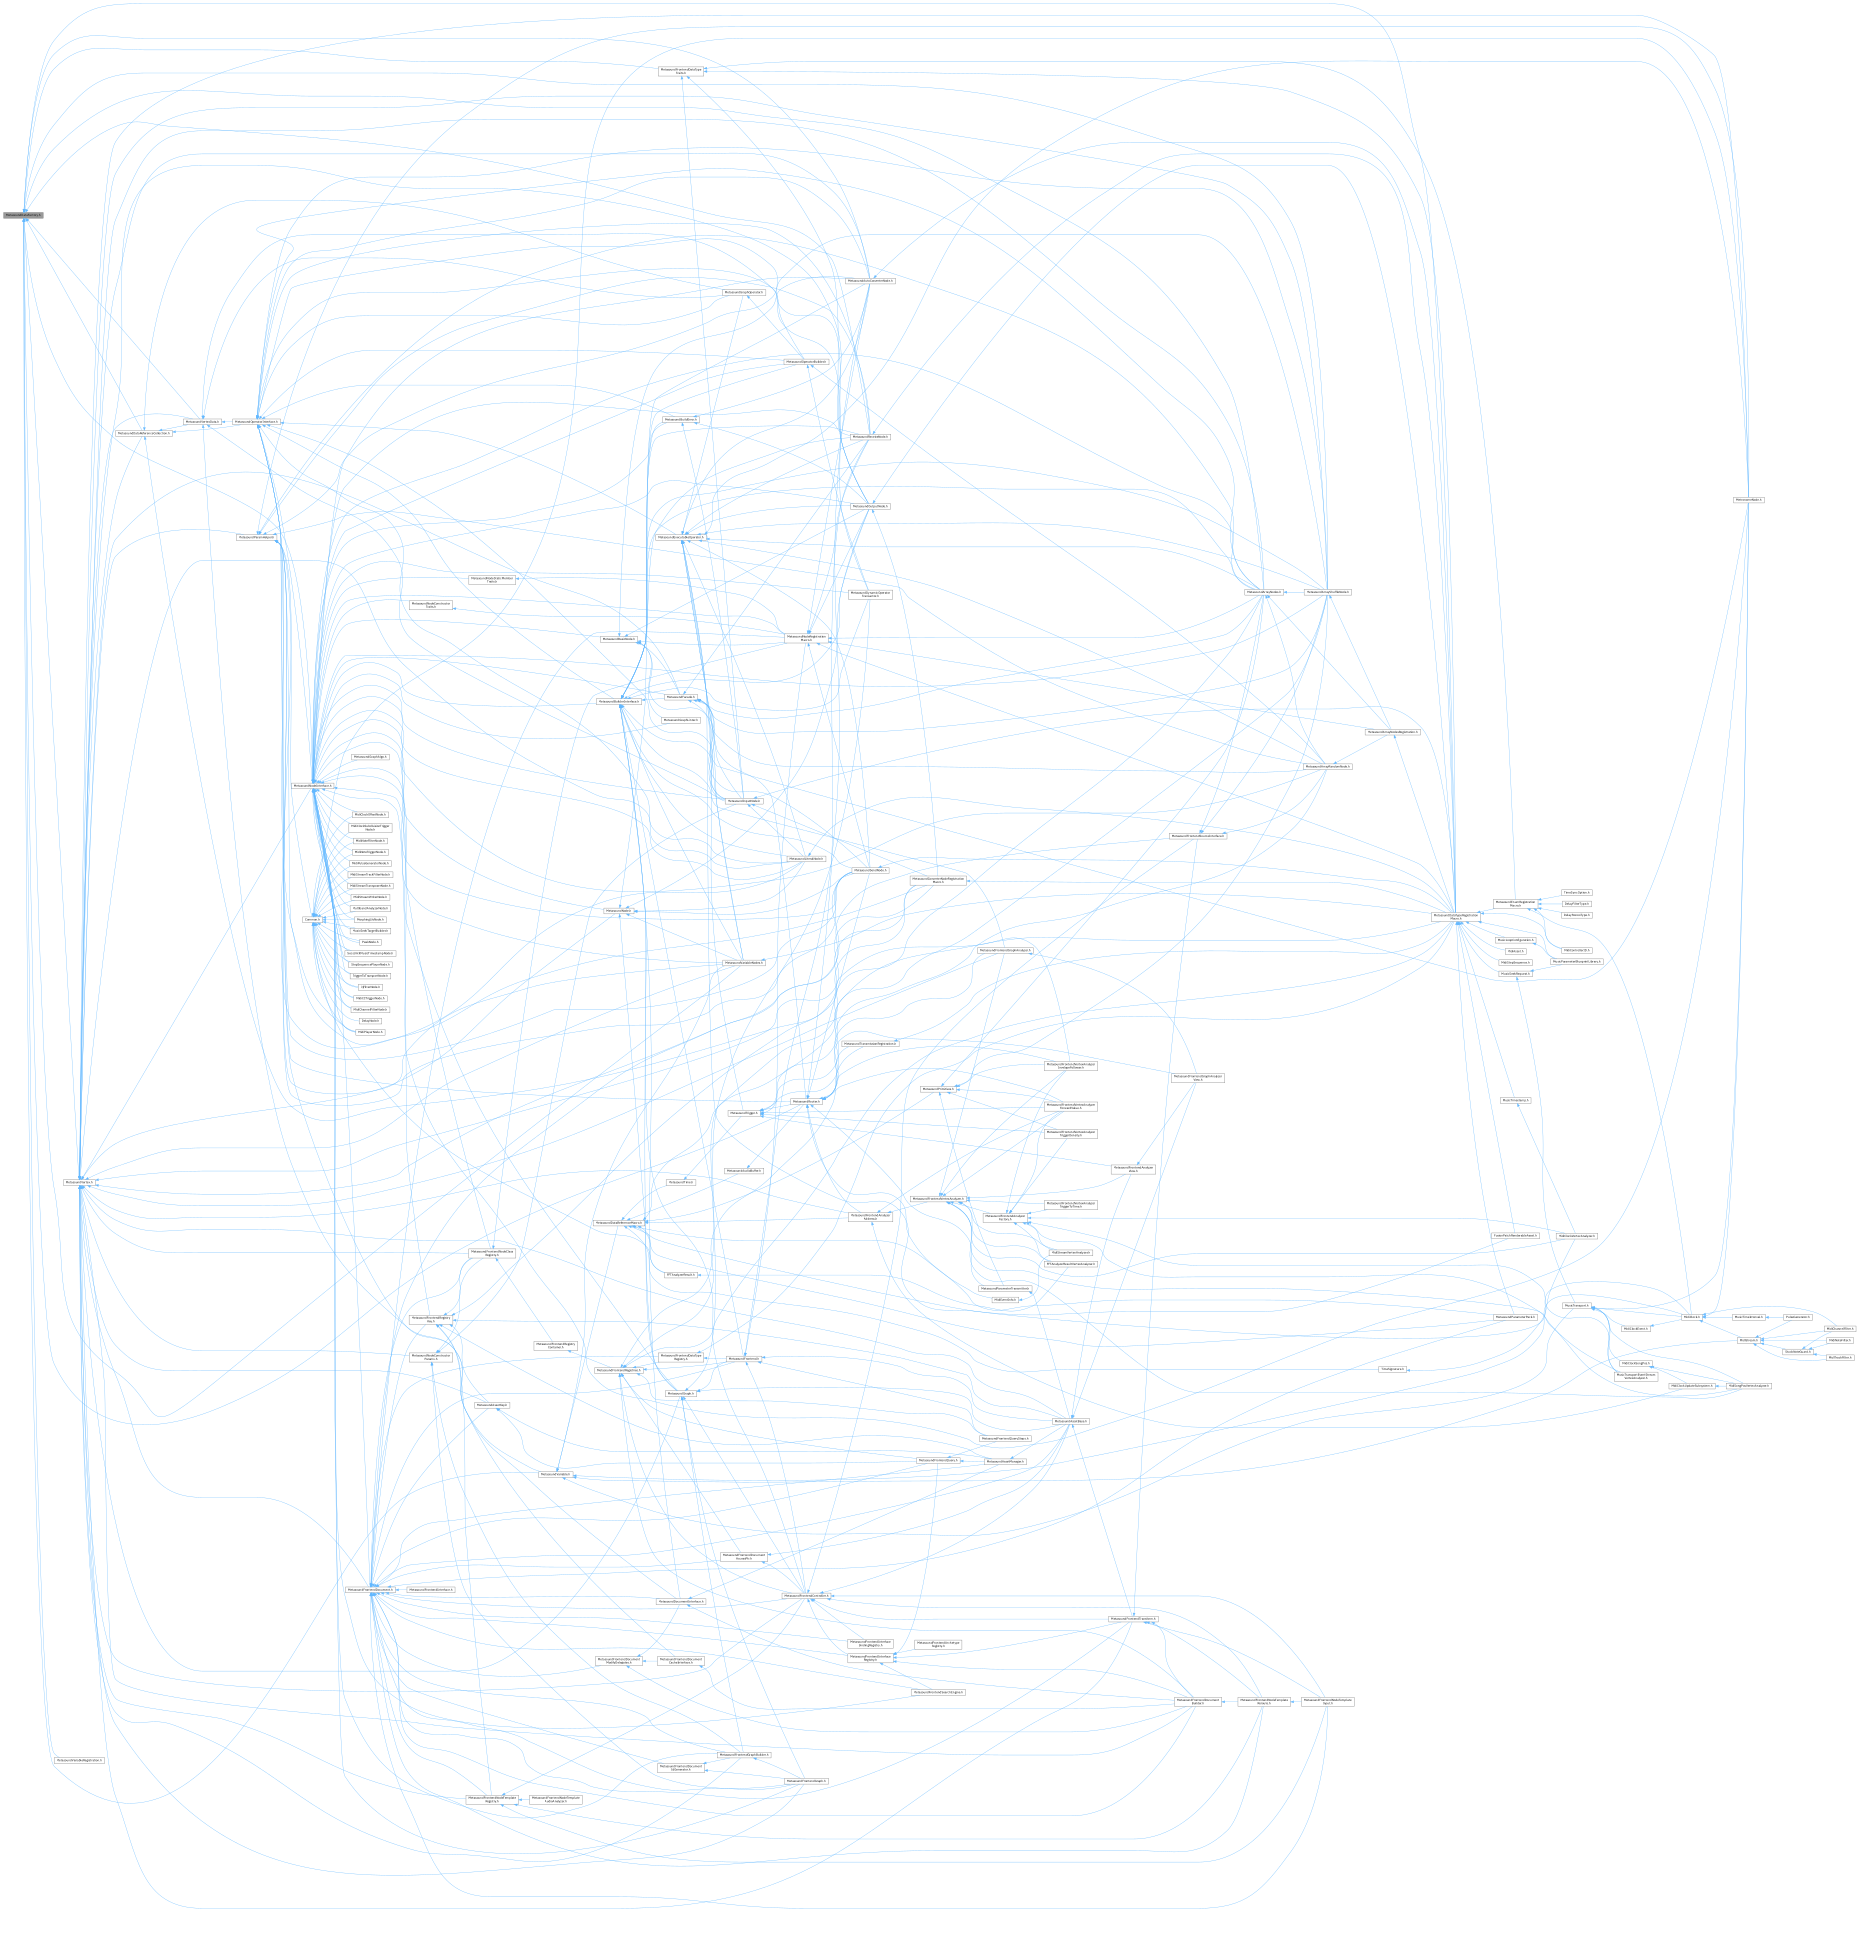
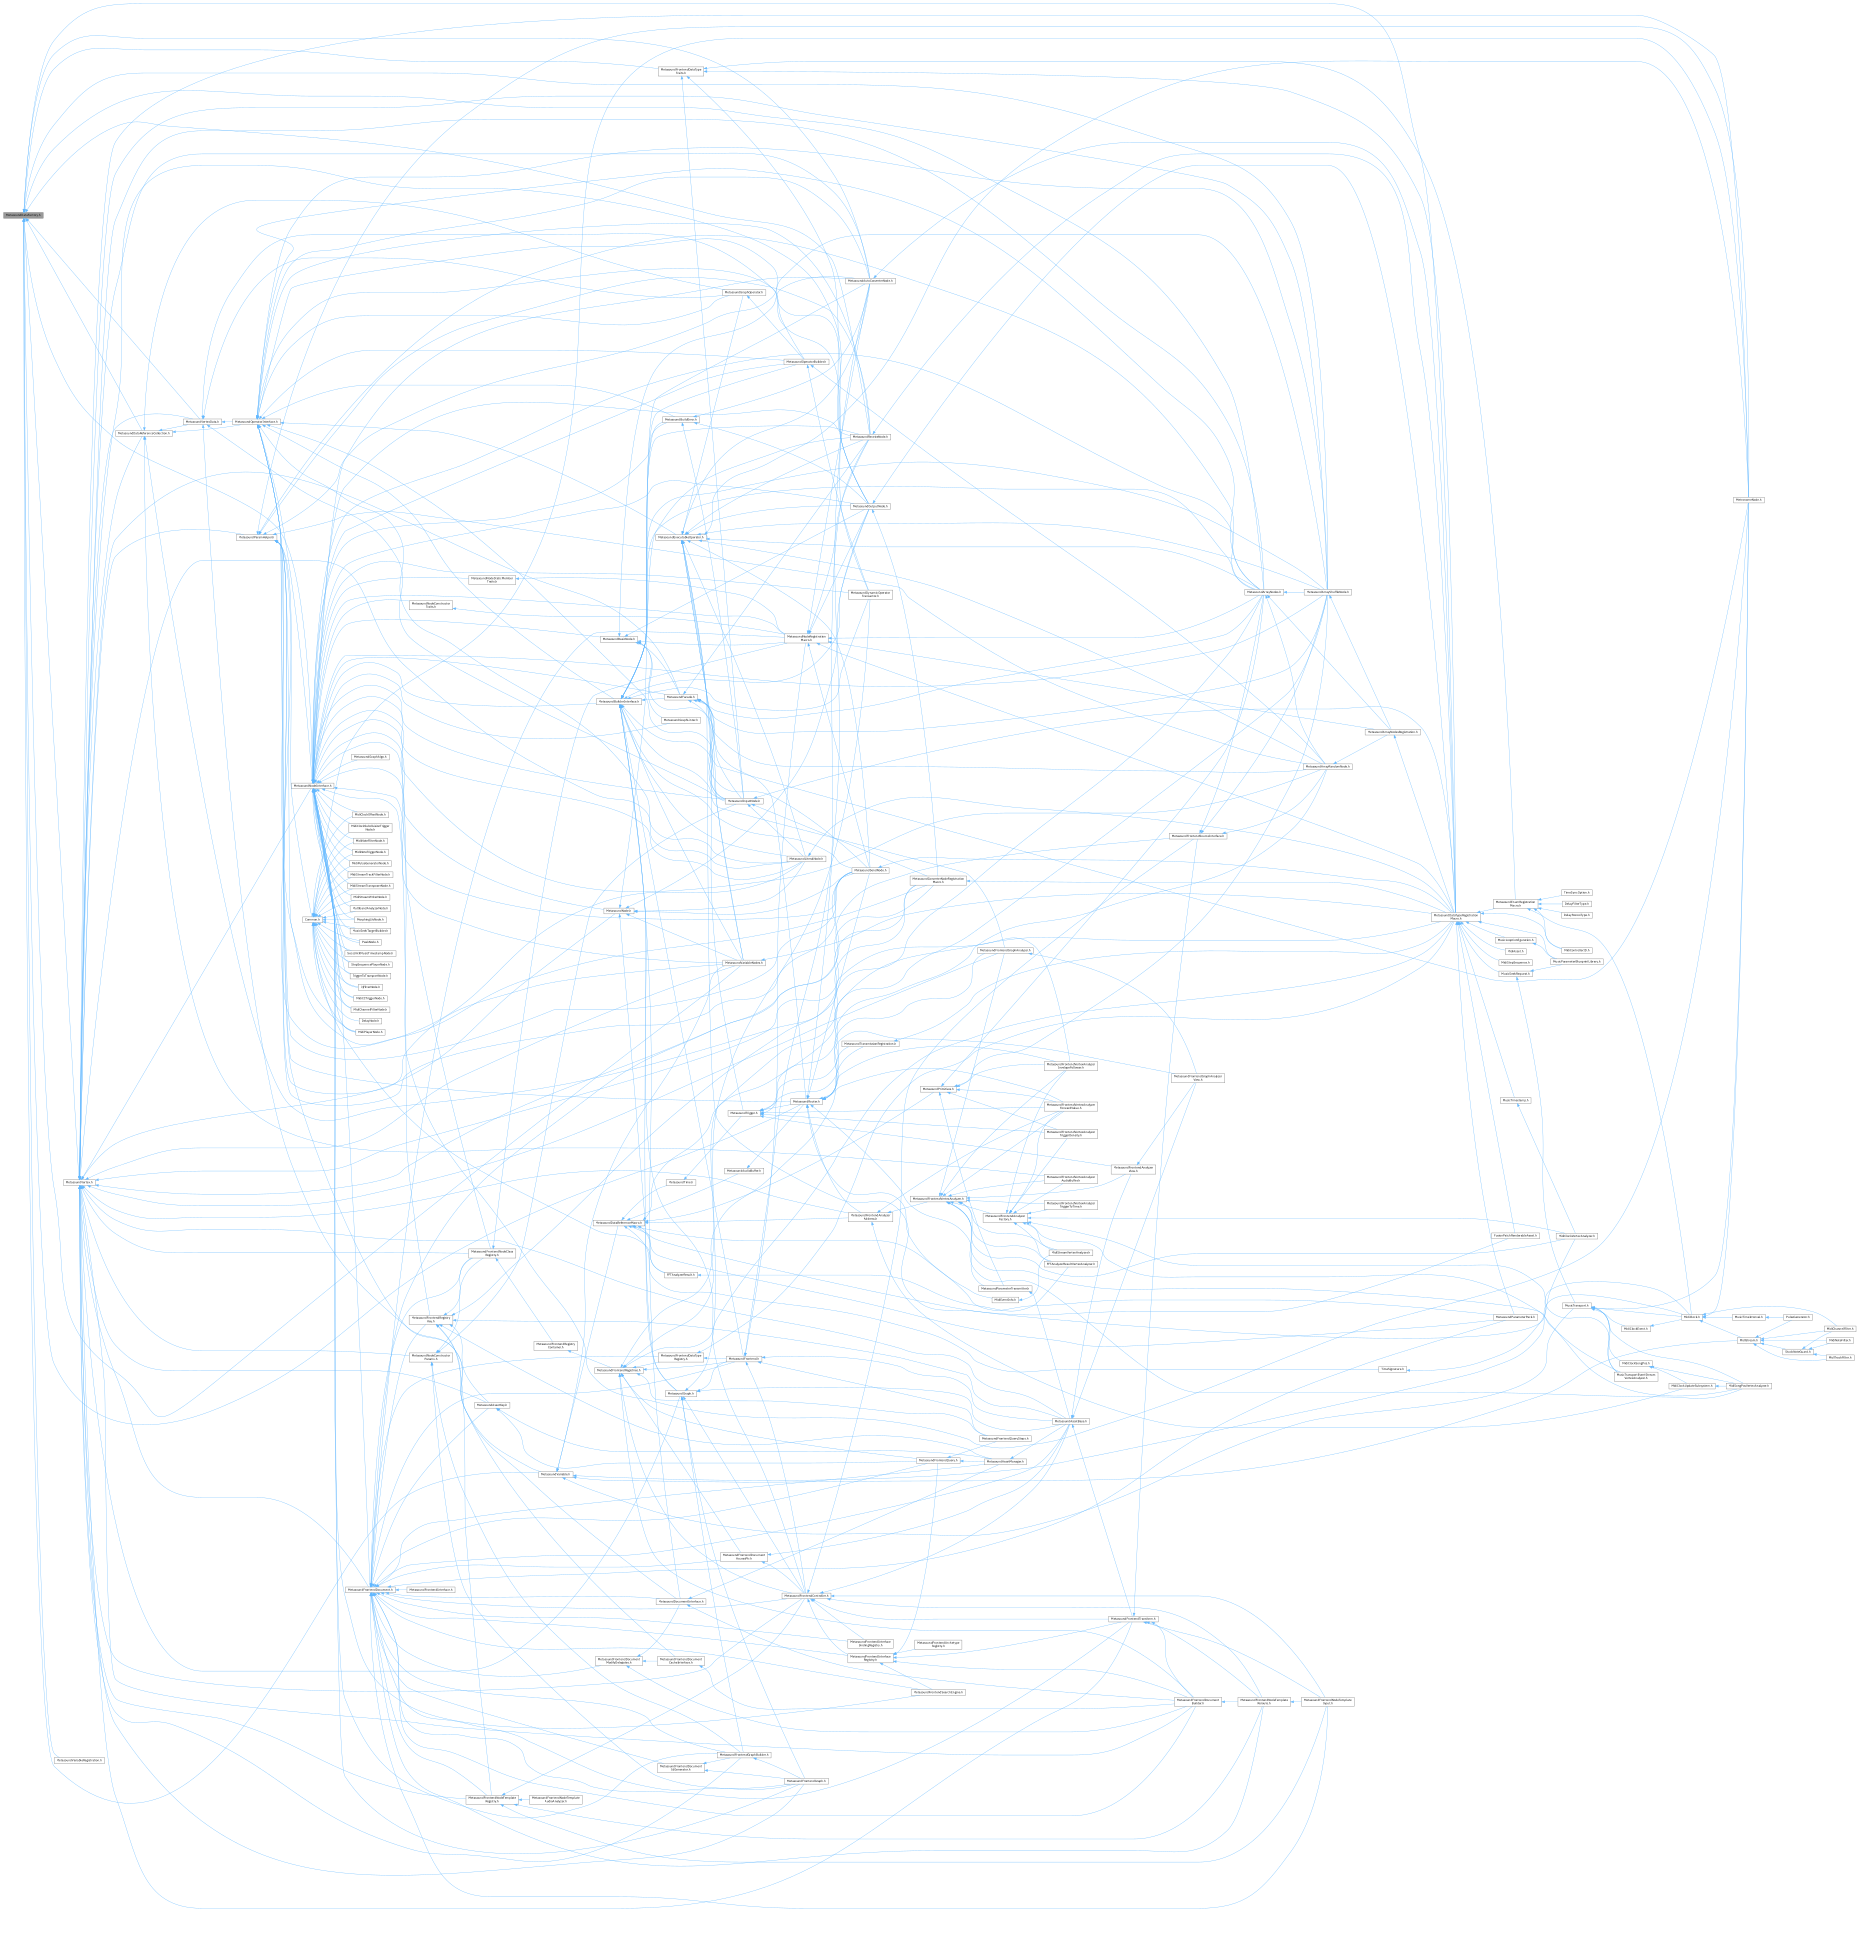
edge "MetasoundGraph.h" -> "MetasoundNodeInterface.h": removed
node "MetasoundFrontendVertexAnalyzer AudioBuffer.h": added
